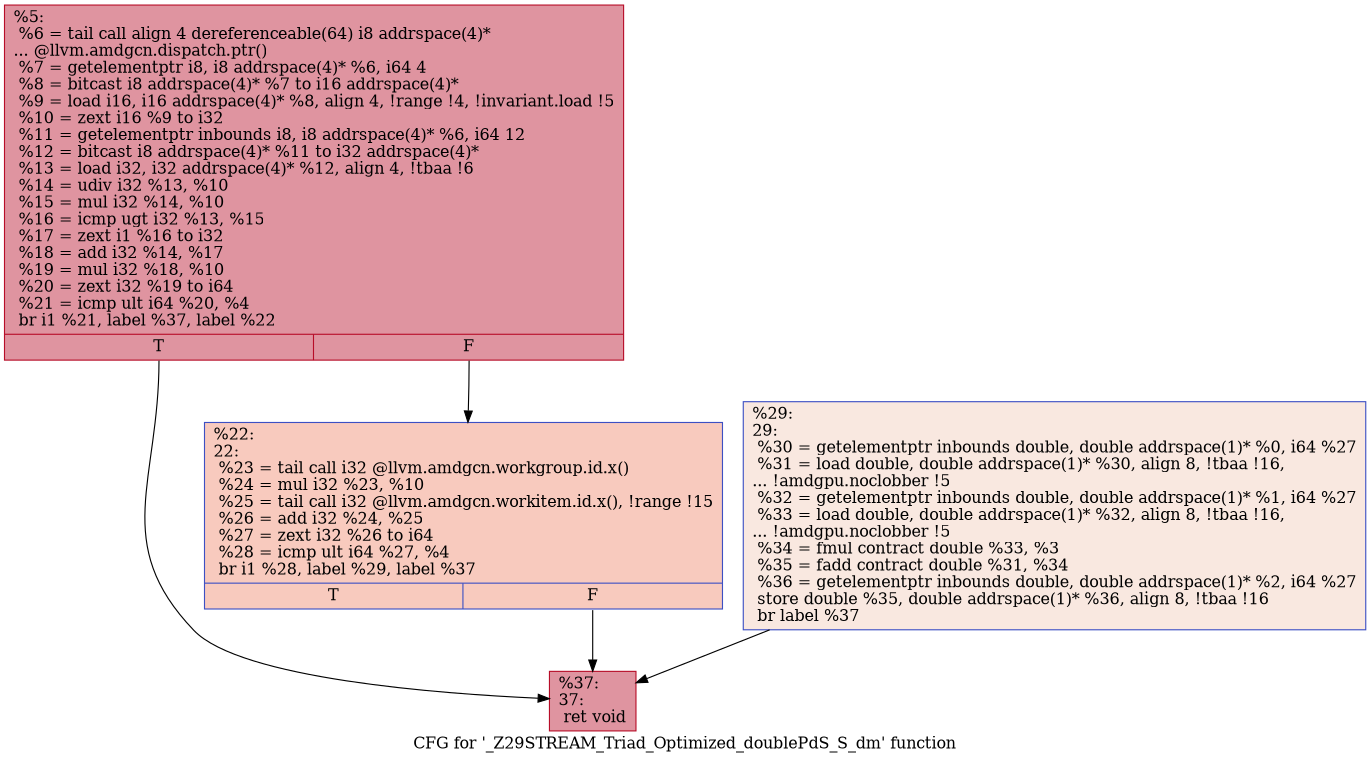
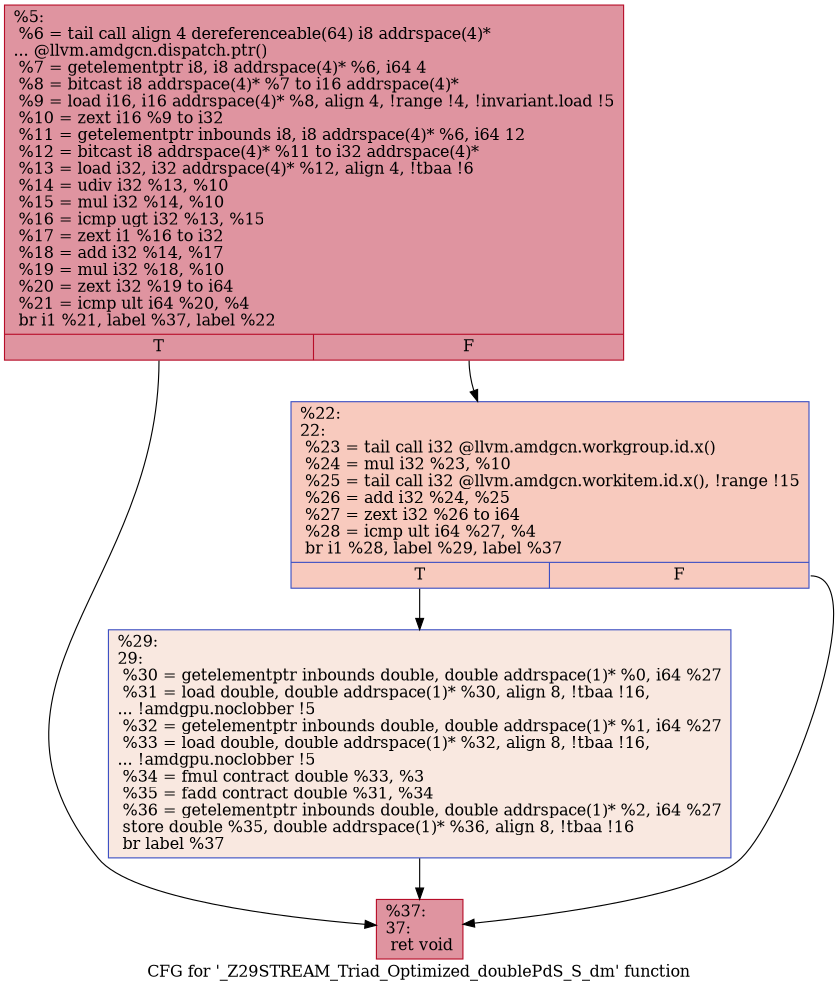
edge "%22:" -> "%29:": added
